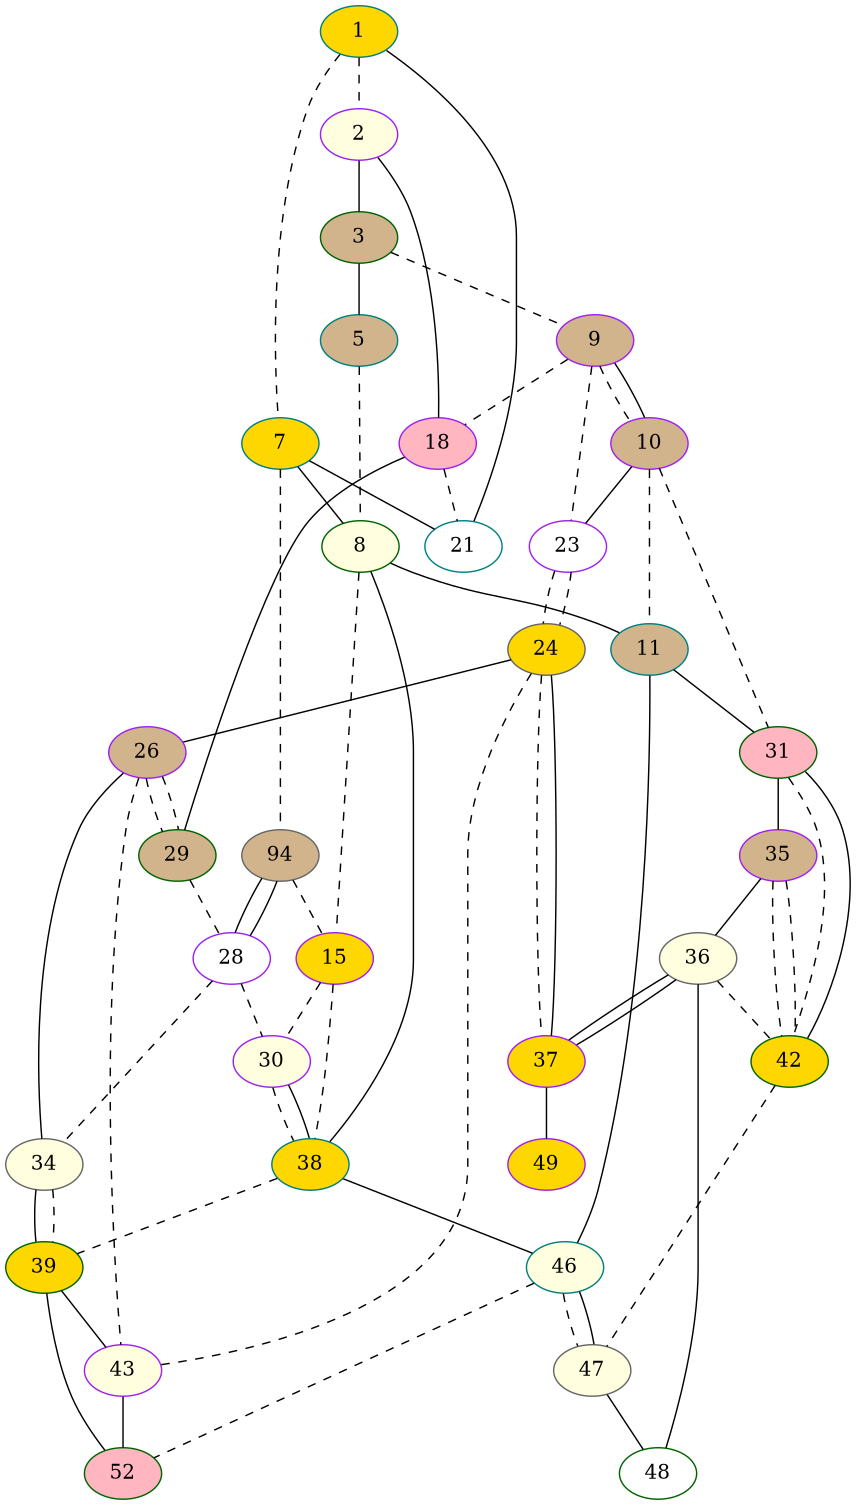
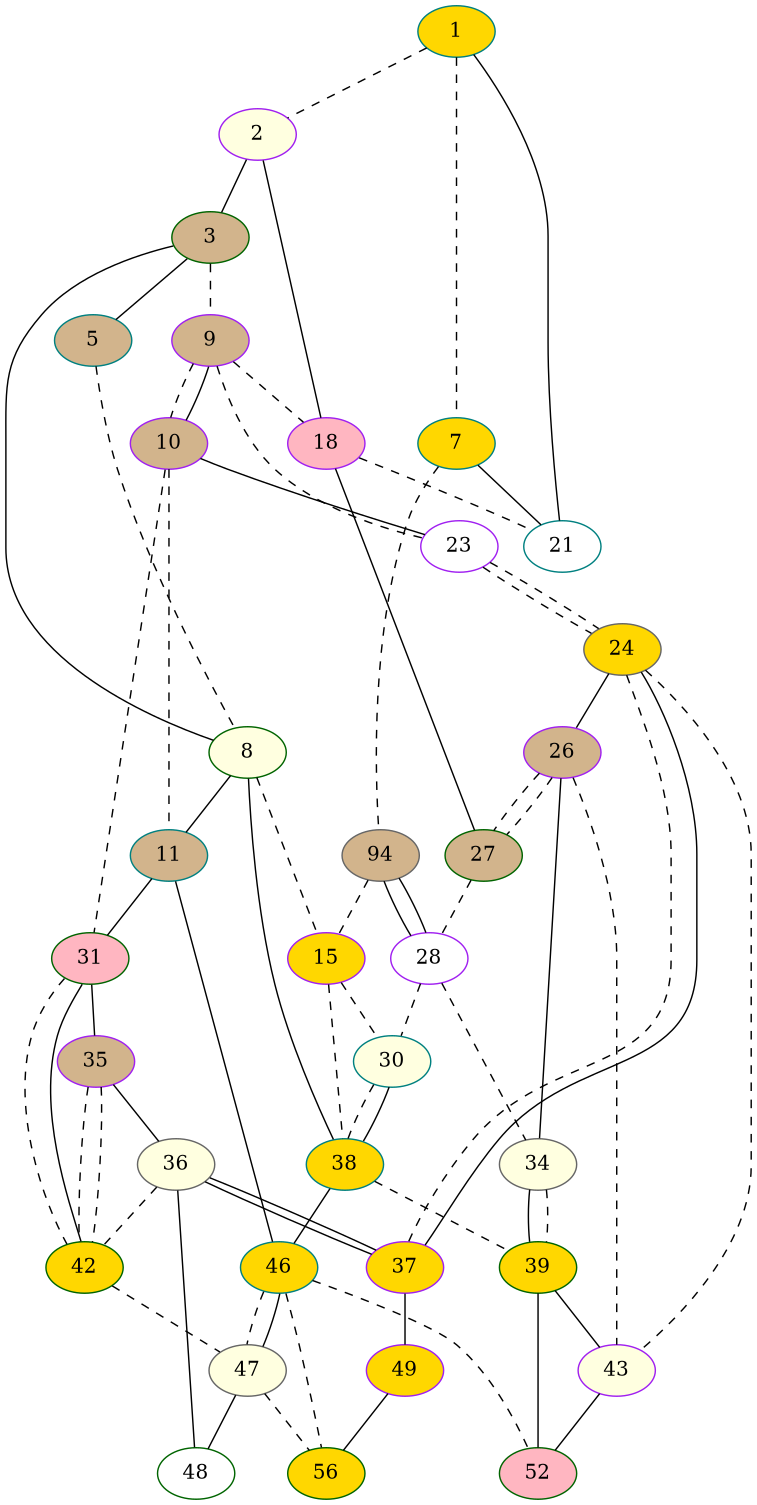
edge "7" -- "8": now "3" -- "8"
node "29": label "29" -> "27"
node "30": color purple -> teal
node "46": fillcolor lightyellow -> gold
node "56": added
